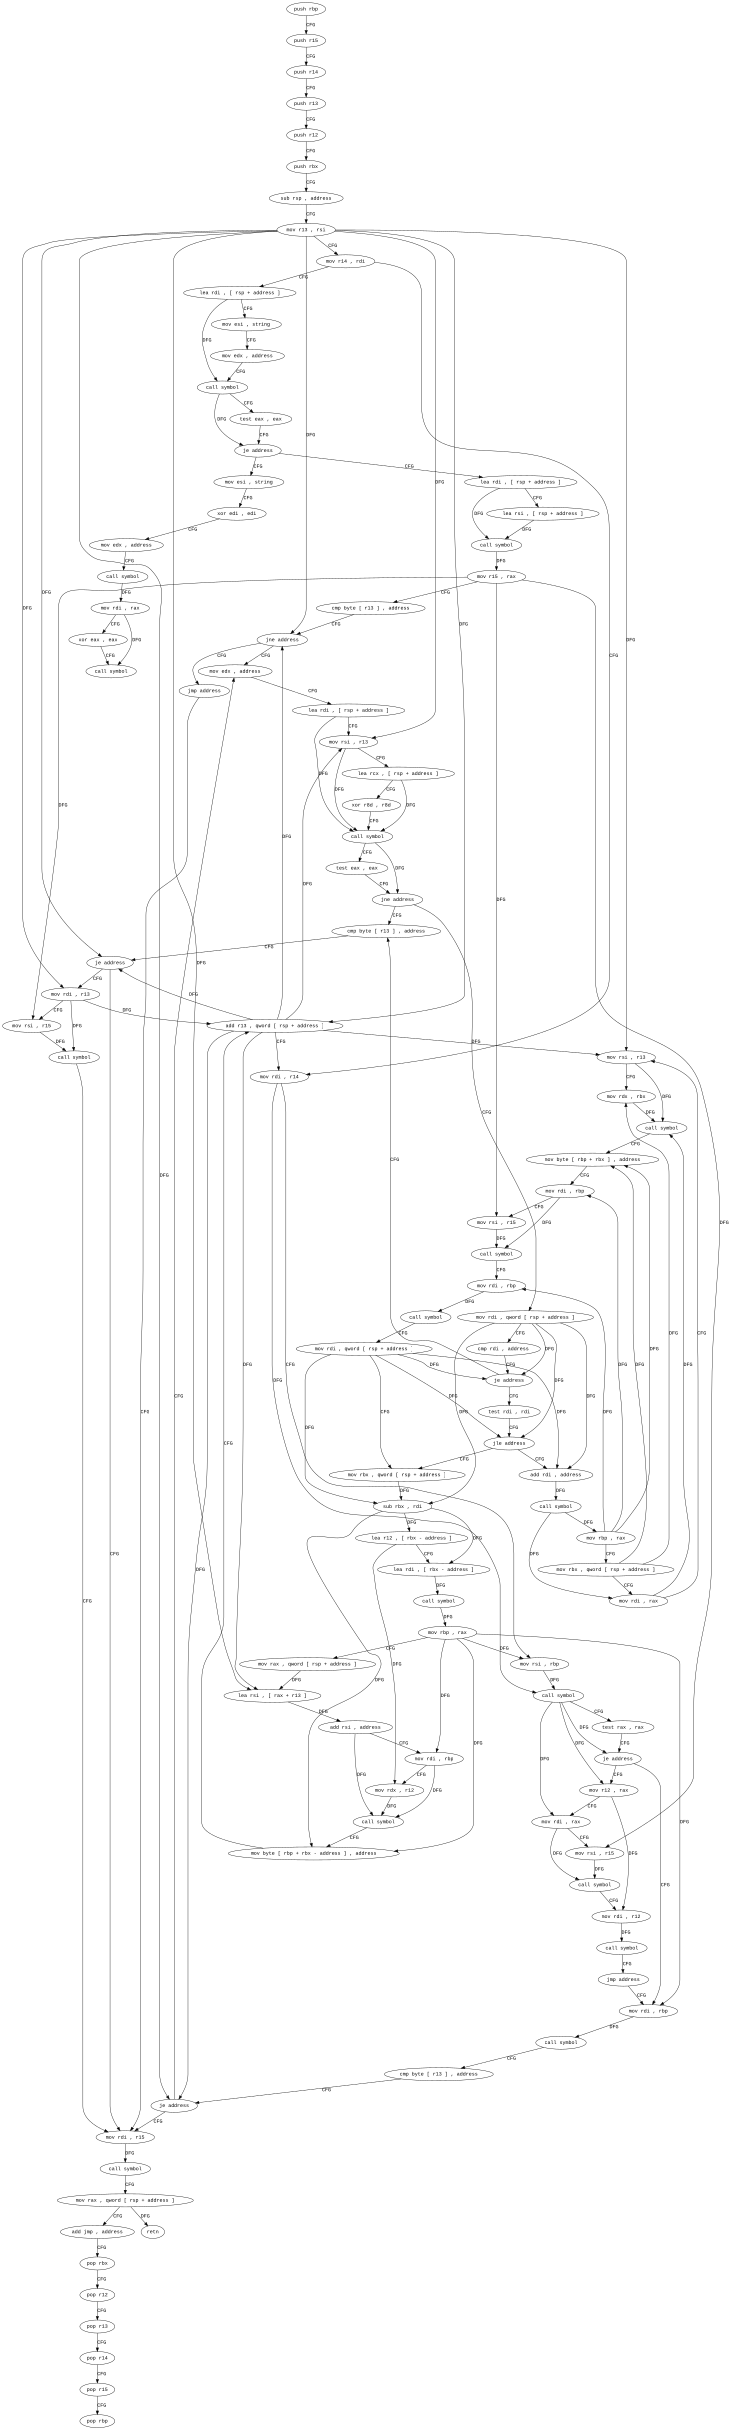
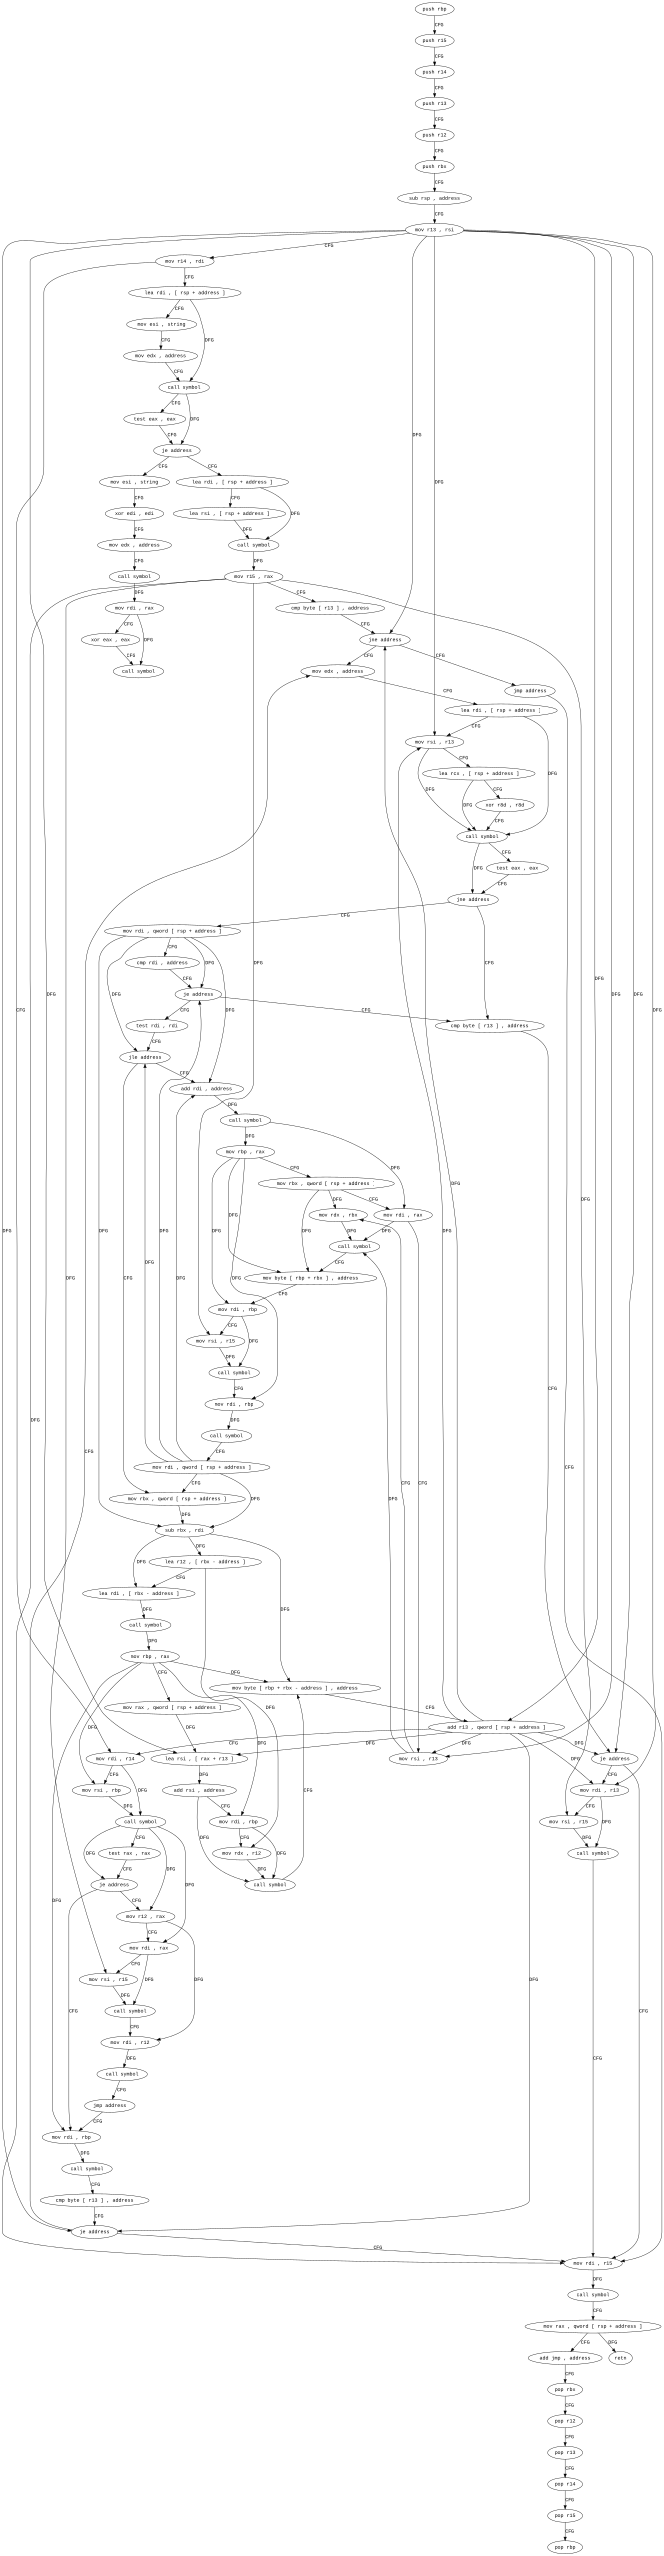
edge "mov rdi , r13" -> "add r13 , qword [ rsp + address ]": reversed
edge "mov r15 , rax" -> "mov rdi , r15": added, label "DFG"
